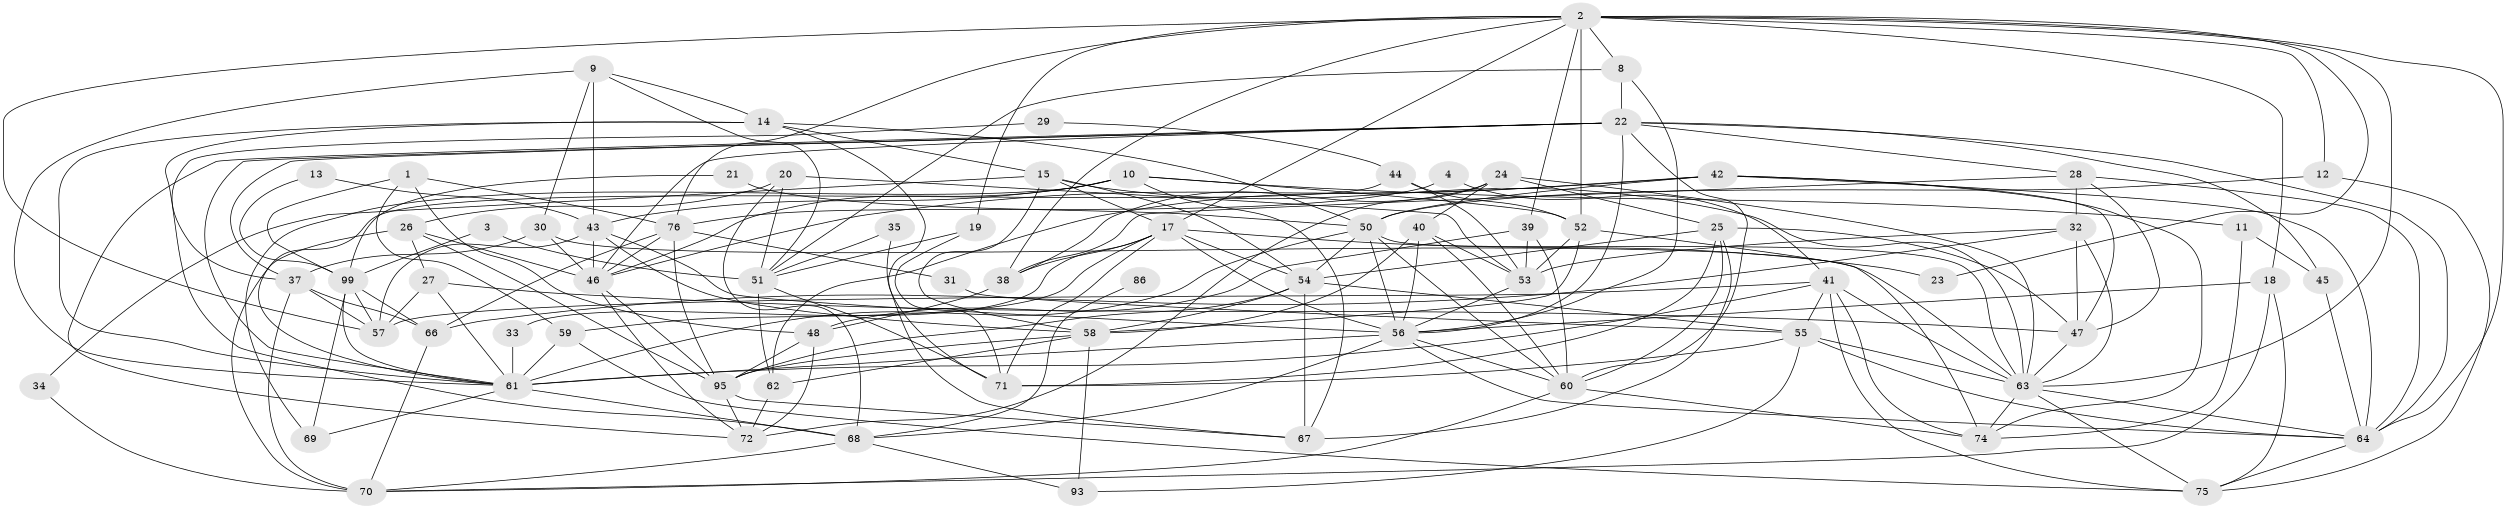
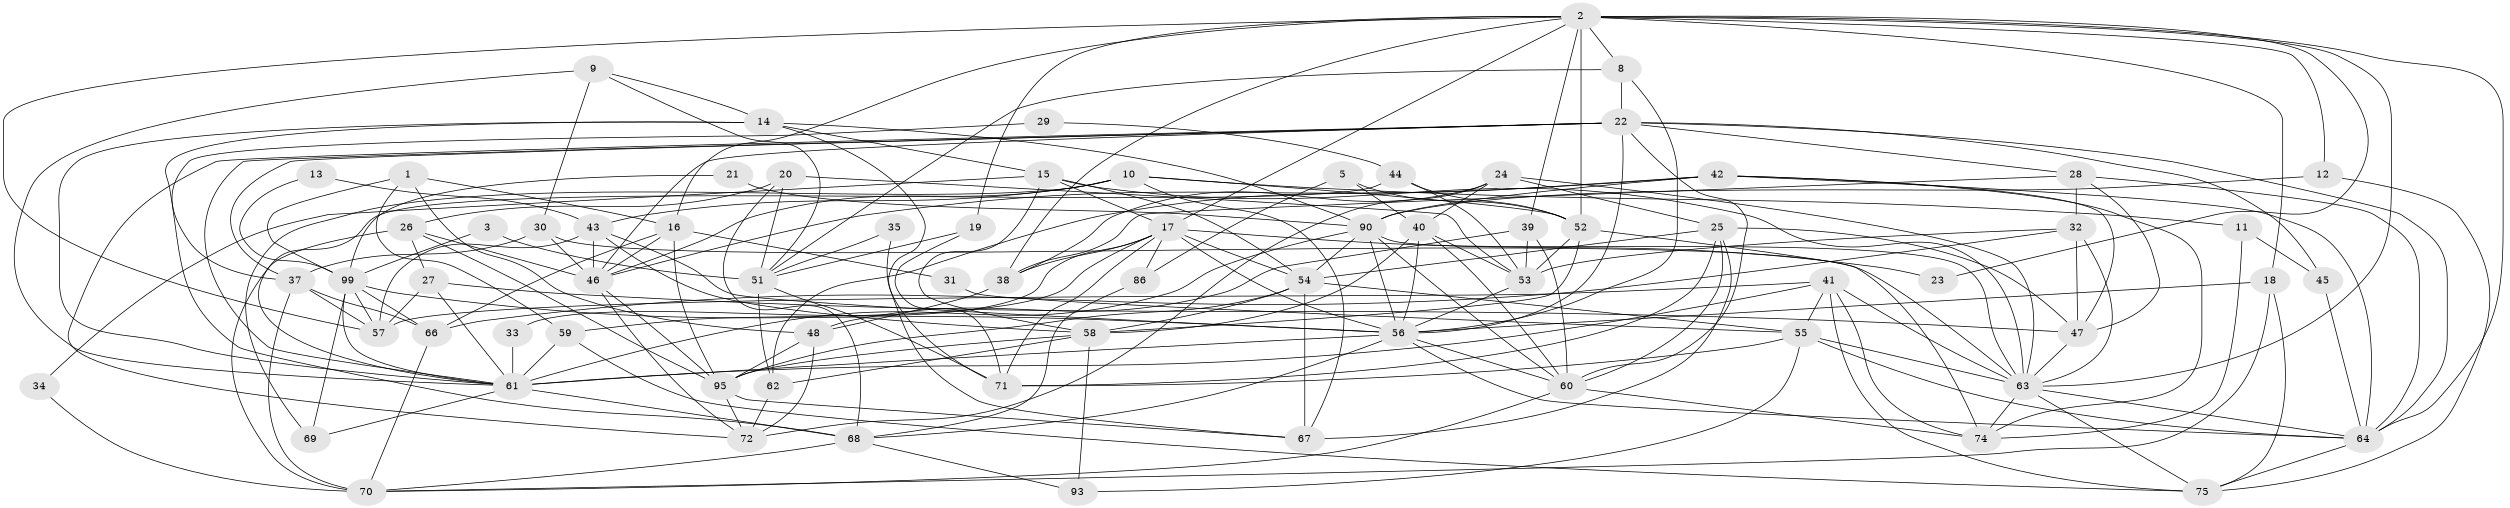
edge "9" -- "43": removed
node "5": added
node "4": removed
node "76": label "76" -> "16"
node "50": label "50" -> "90"
edge "17" -- "86": added
edge "99" -- "56": added
